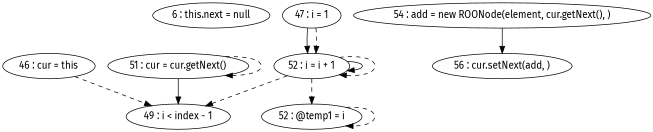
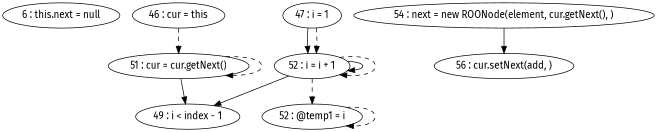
node "54 : add = new ROONode(element, cur.getNext(), )": label "54 : add = new ROONode(element, cur.getNext(), )" -> "54 : next = new ROONode(element, cur.getNext(), )"
edge "46 : cur = this" -> "49 : i < index - 1": now "46 : cur = this" -> "51 : cur = cur.getNext()"
edge "52 : i = i + 1" -> "49 : i < index - 1": style dashed -> solid
